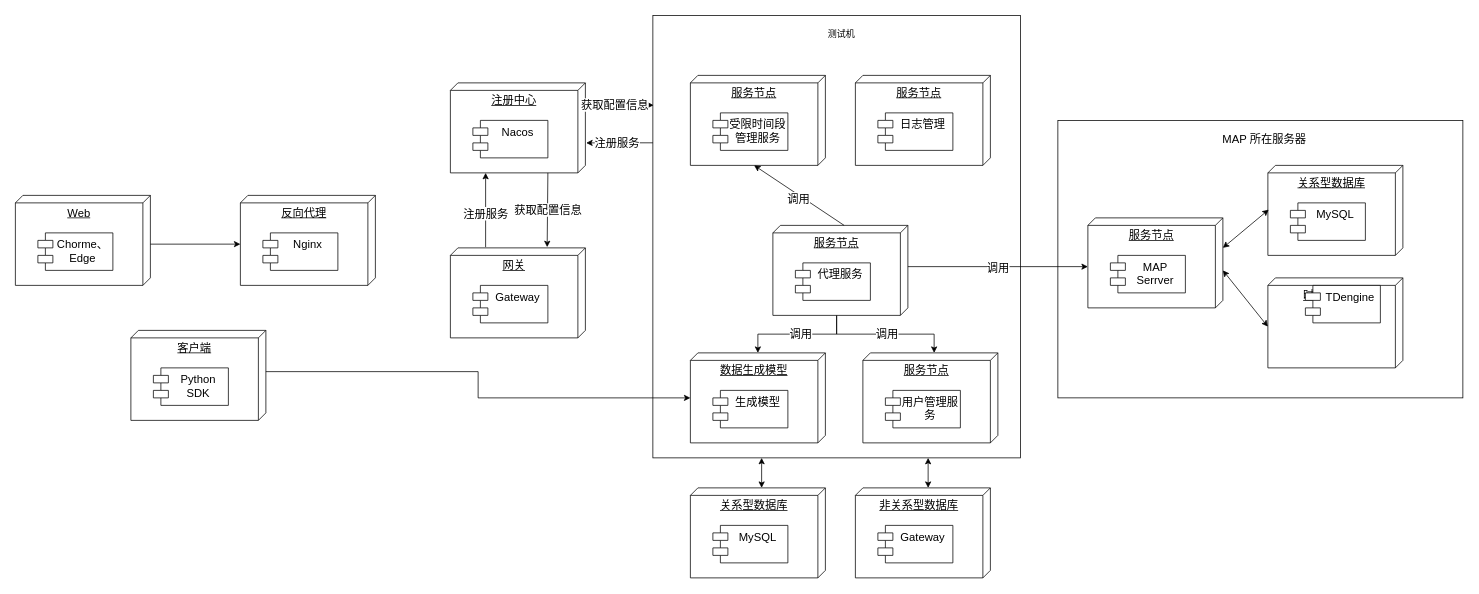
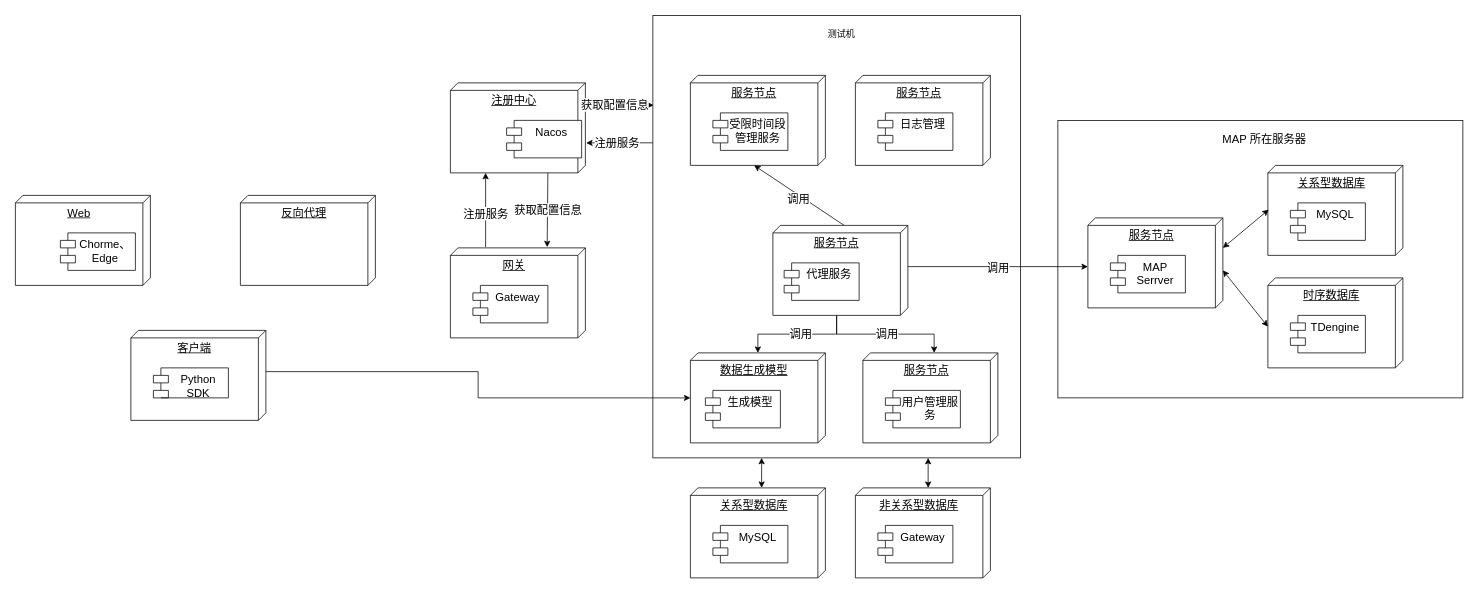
node "Nacos": moved (510, 139) -> (544, 139)
edge "Web" -> "反向代理": removed
node "Chorme、Edge": moved (75, 252) -> (98, 252)
node "Nginx": removed
node "代理服务": moved (833, 282) -> (822, 282)
node "TDengine": moved (1343, 304) -> (1328, 334)
node "Python SDK": size 75x38 -> 75x30
node "生成模型": moved (750, 409) -> (743, 409)
